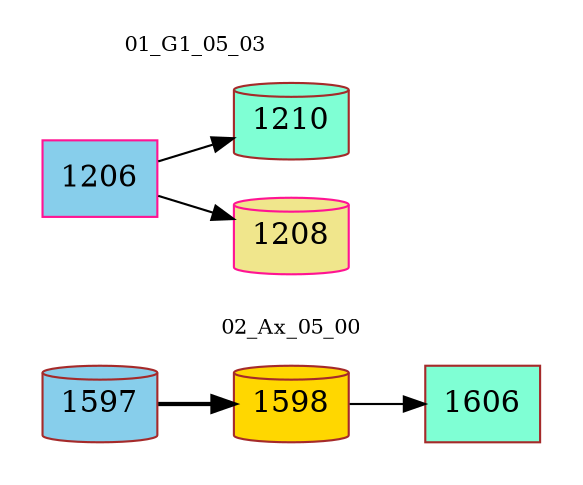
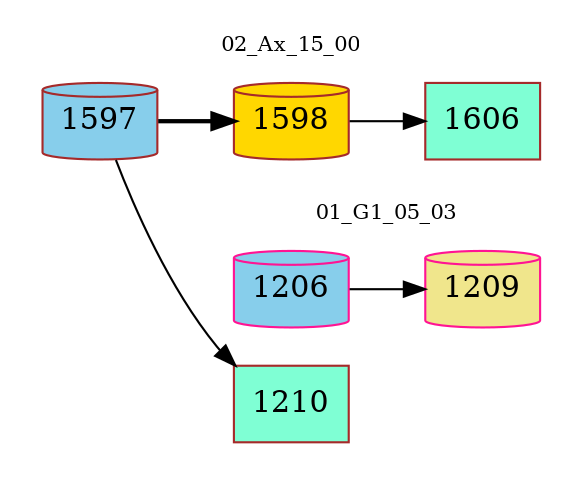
node "1210": shape cylinder -> box
edge "1206" -> "1210": now "1597" -> "1210"
node "1206": shape box -> cylinder
node "1208": label "1208" -> "1209"
cluster "02_Ax_05_00": label "02_Ax_05_00" -> "02_Ax_15_00"
